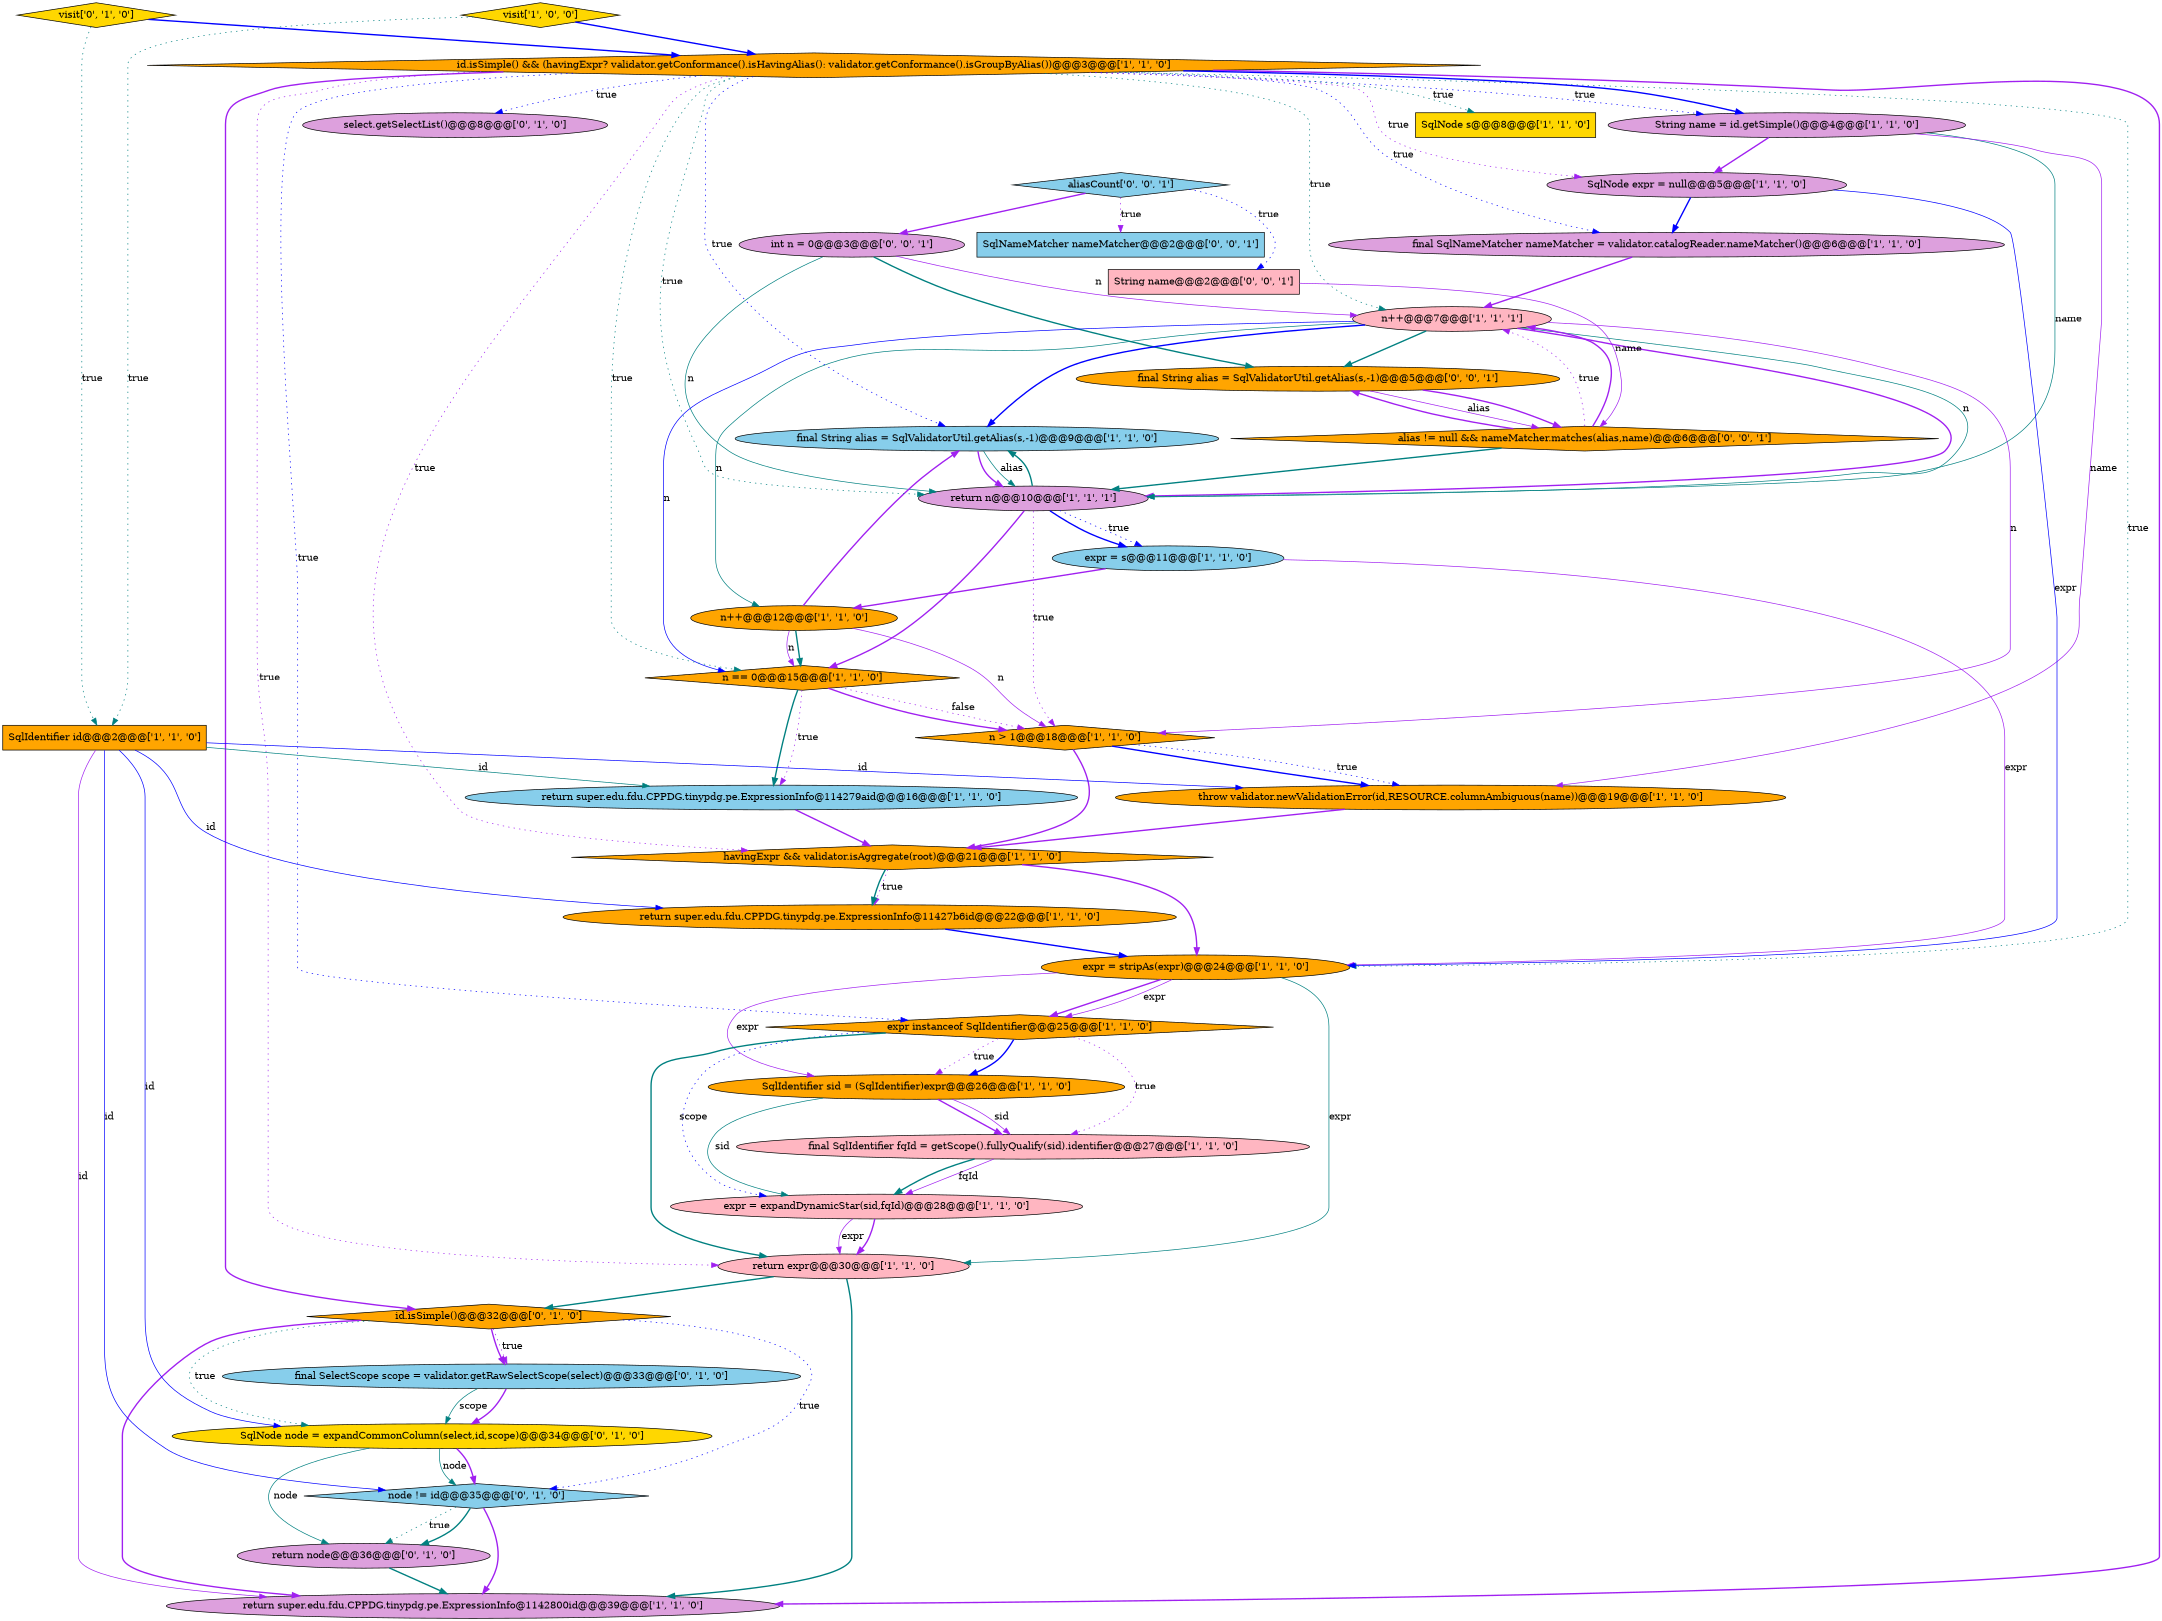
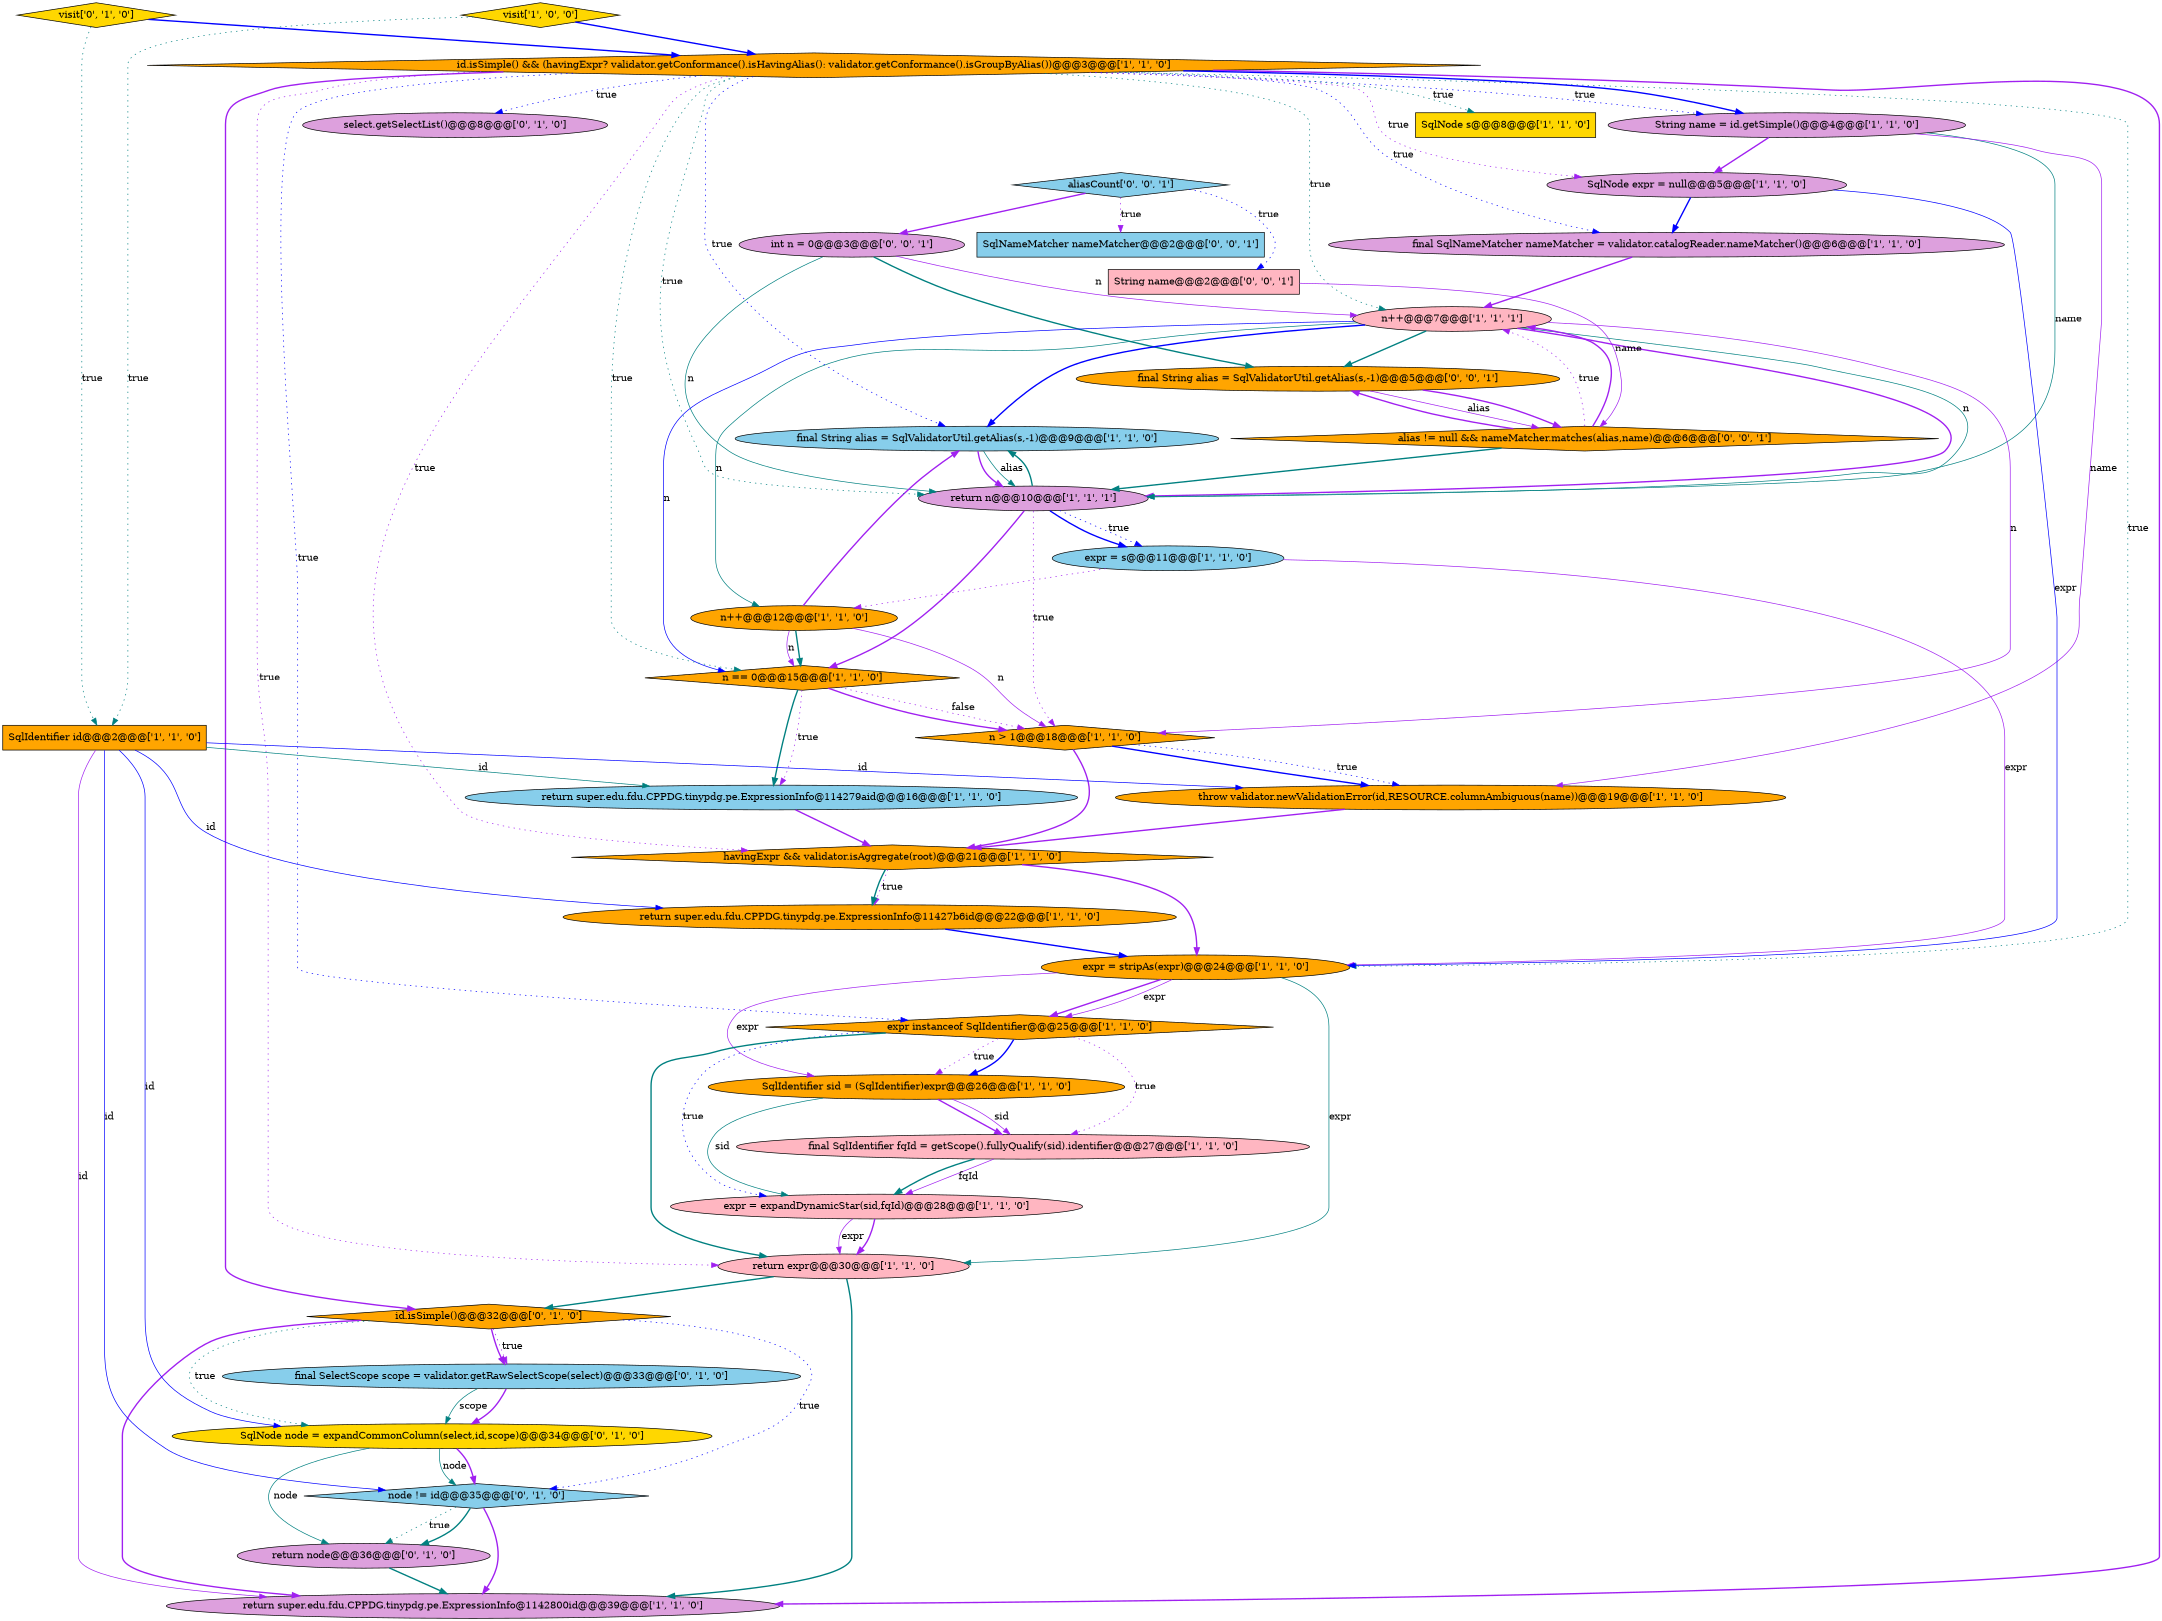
edge "expr = s@@@11@@@['1', '1', '0']" -> "n++@@@12@@@['1', '1', '0']": style bold -> dotted
edge "expr instanceof SqlIdentifier@@@25@@@['1', '1', '0']" -> "expr = expandDynamicStar(sid,fqId)@@@28@@@['1', '1', '0']": label "scope" -> "true"
